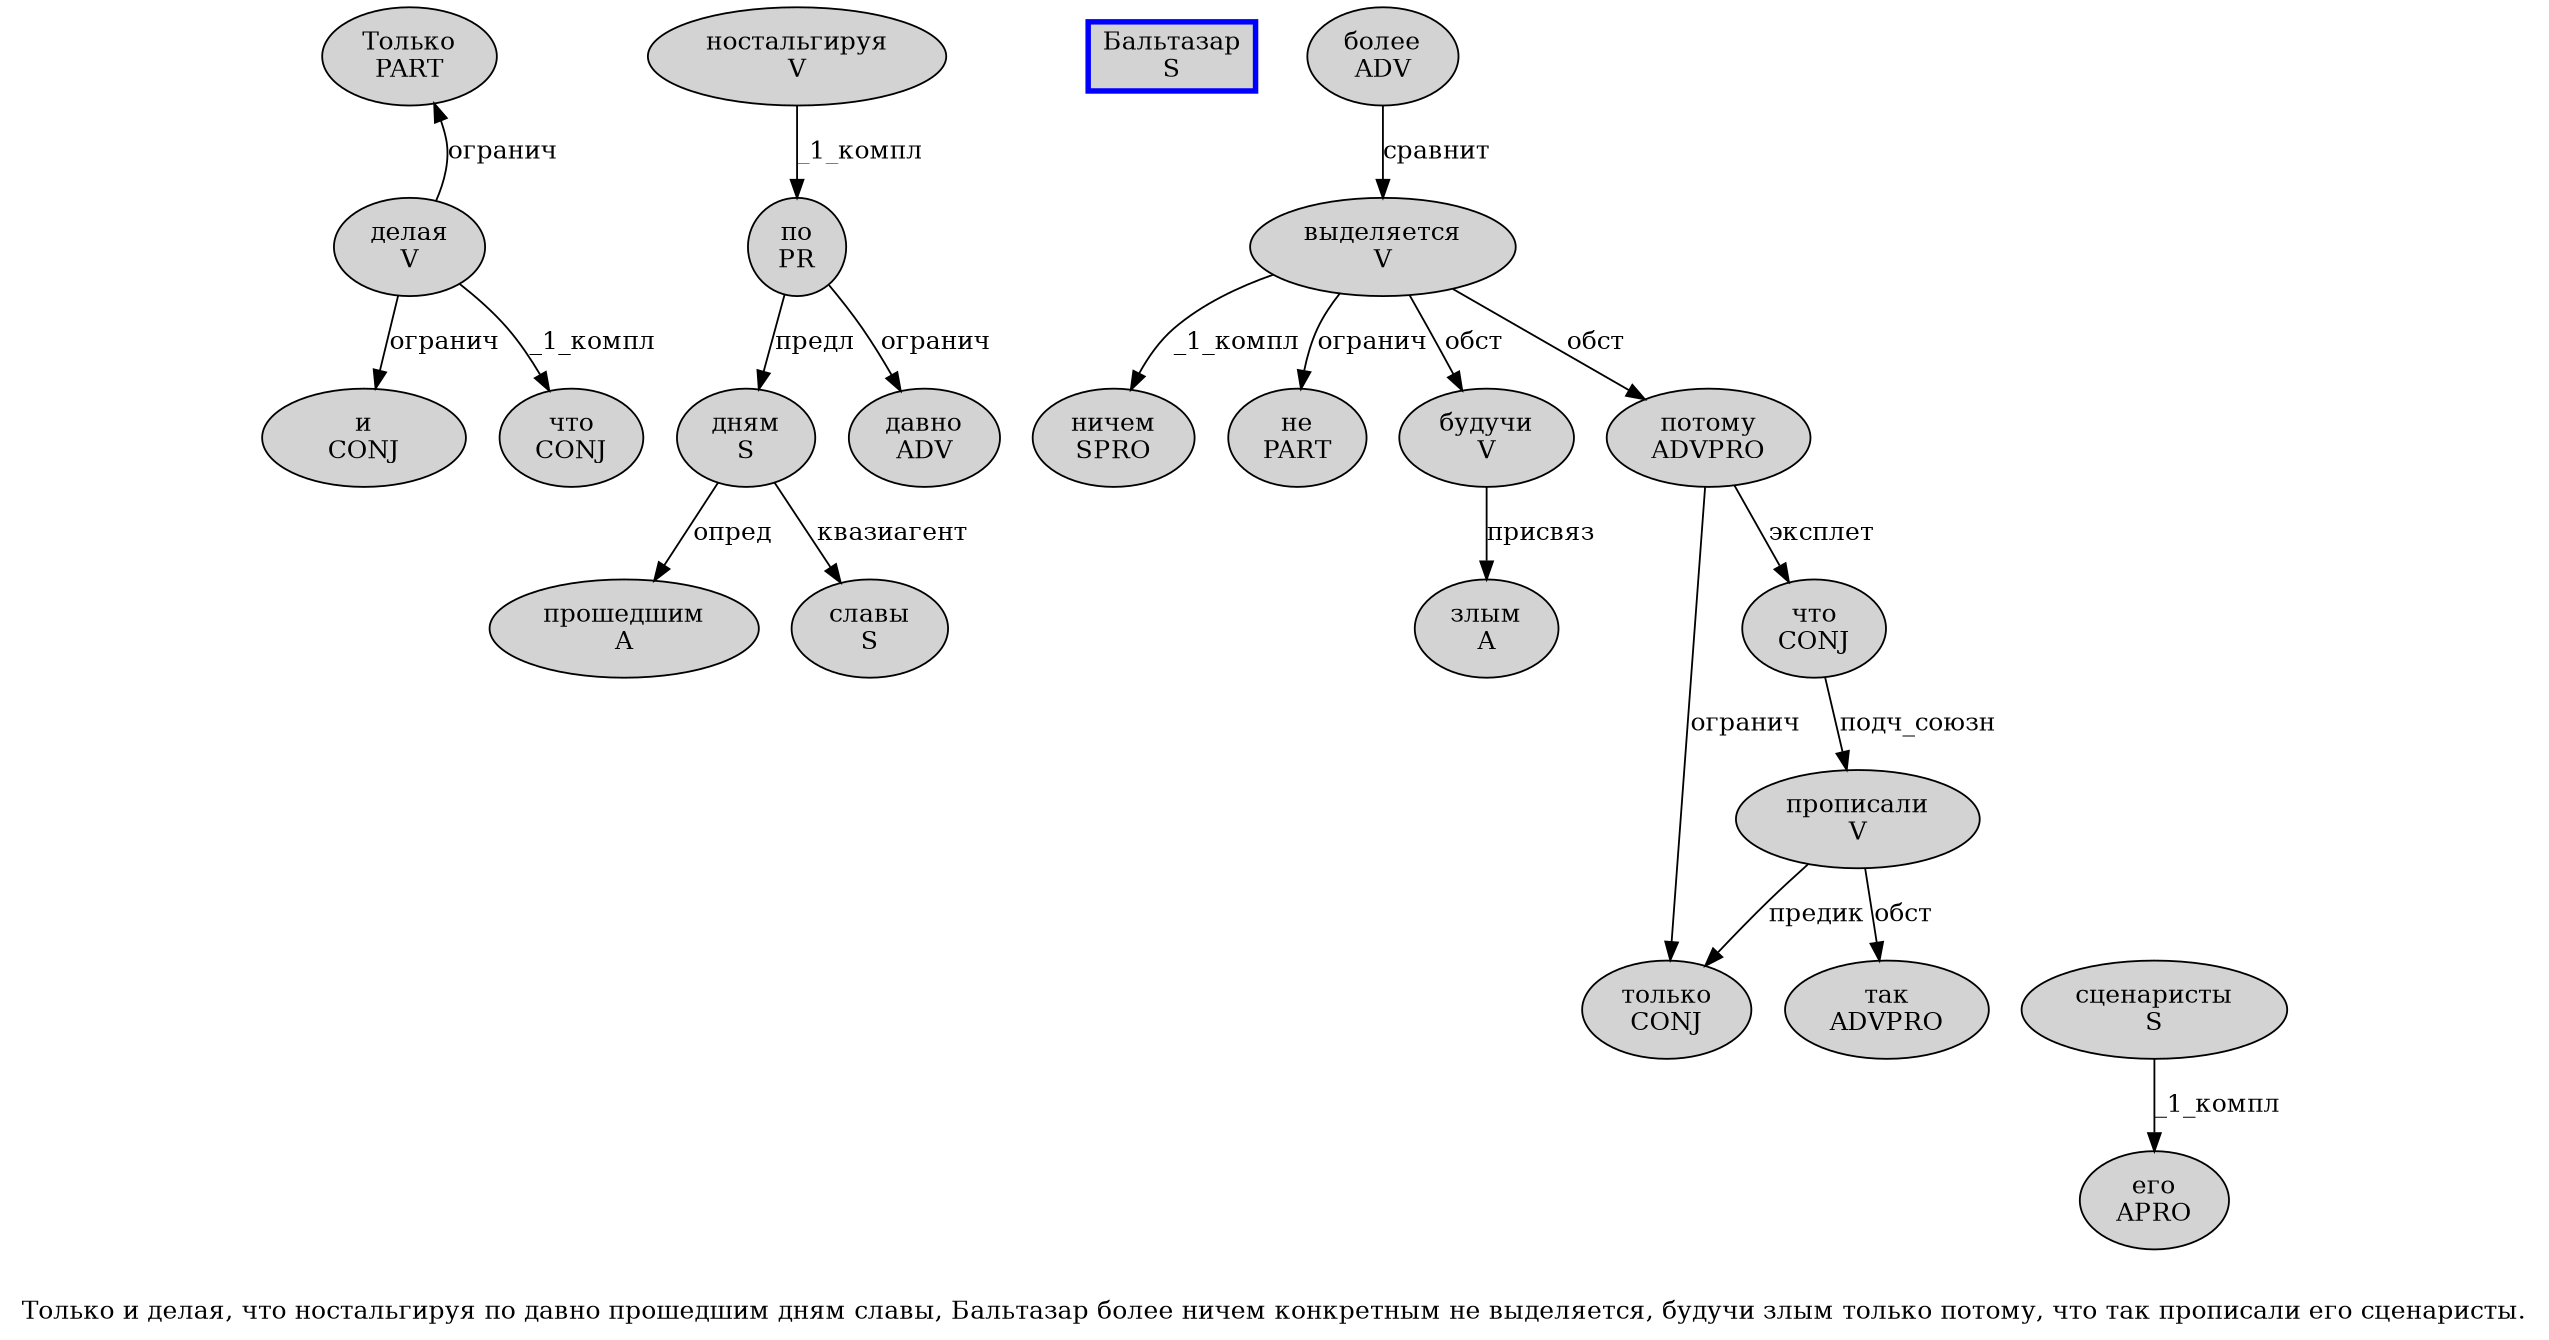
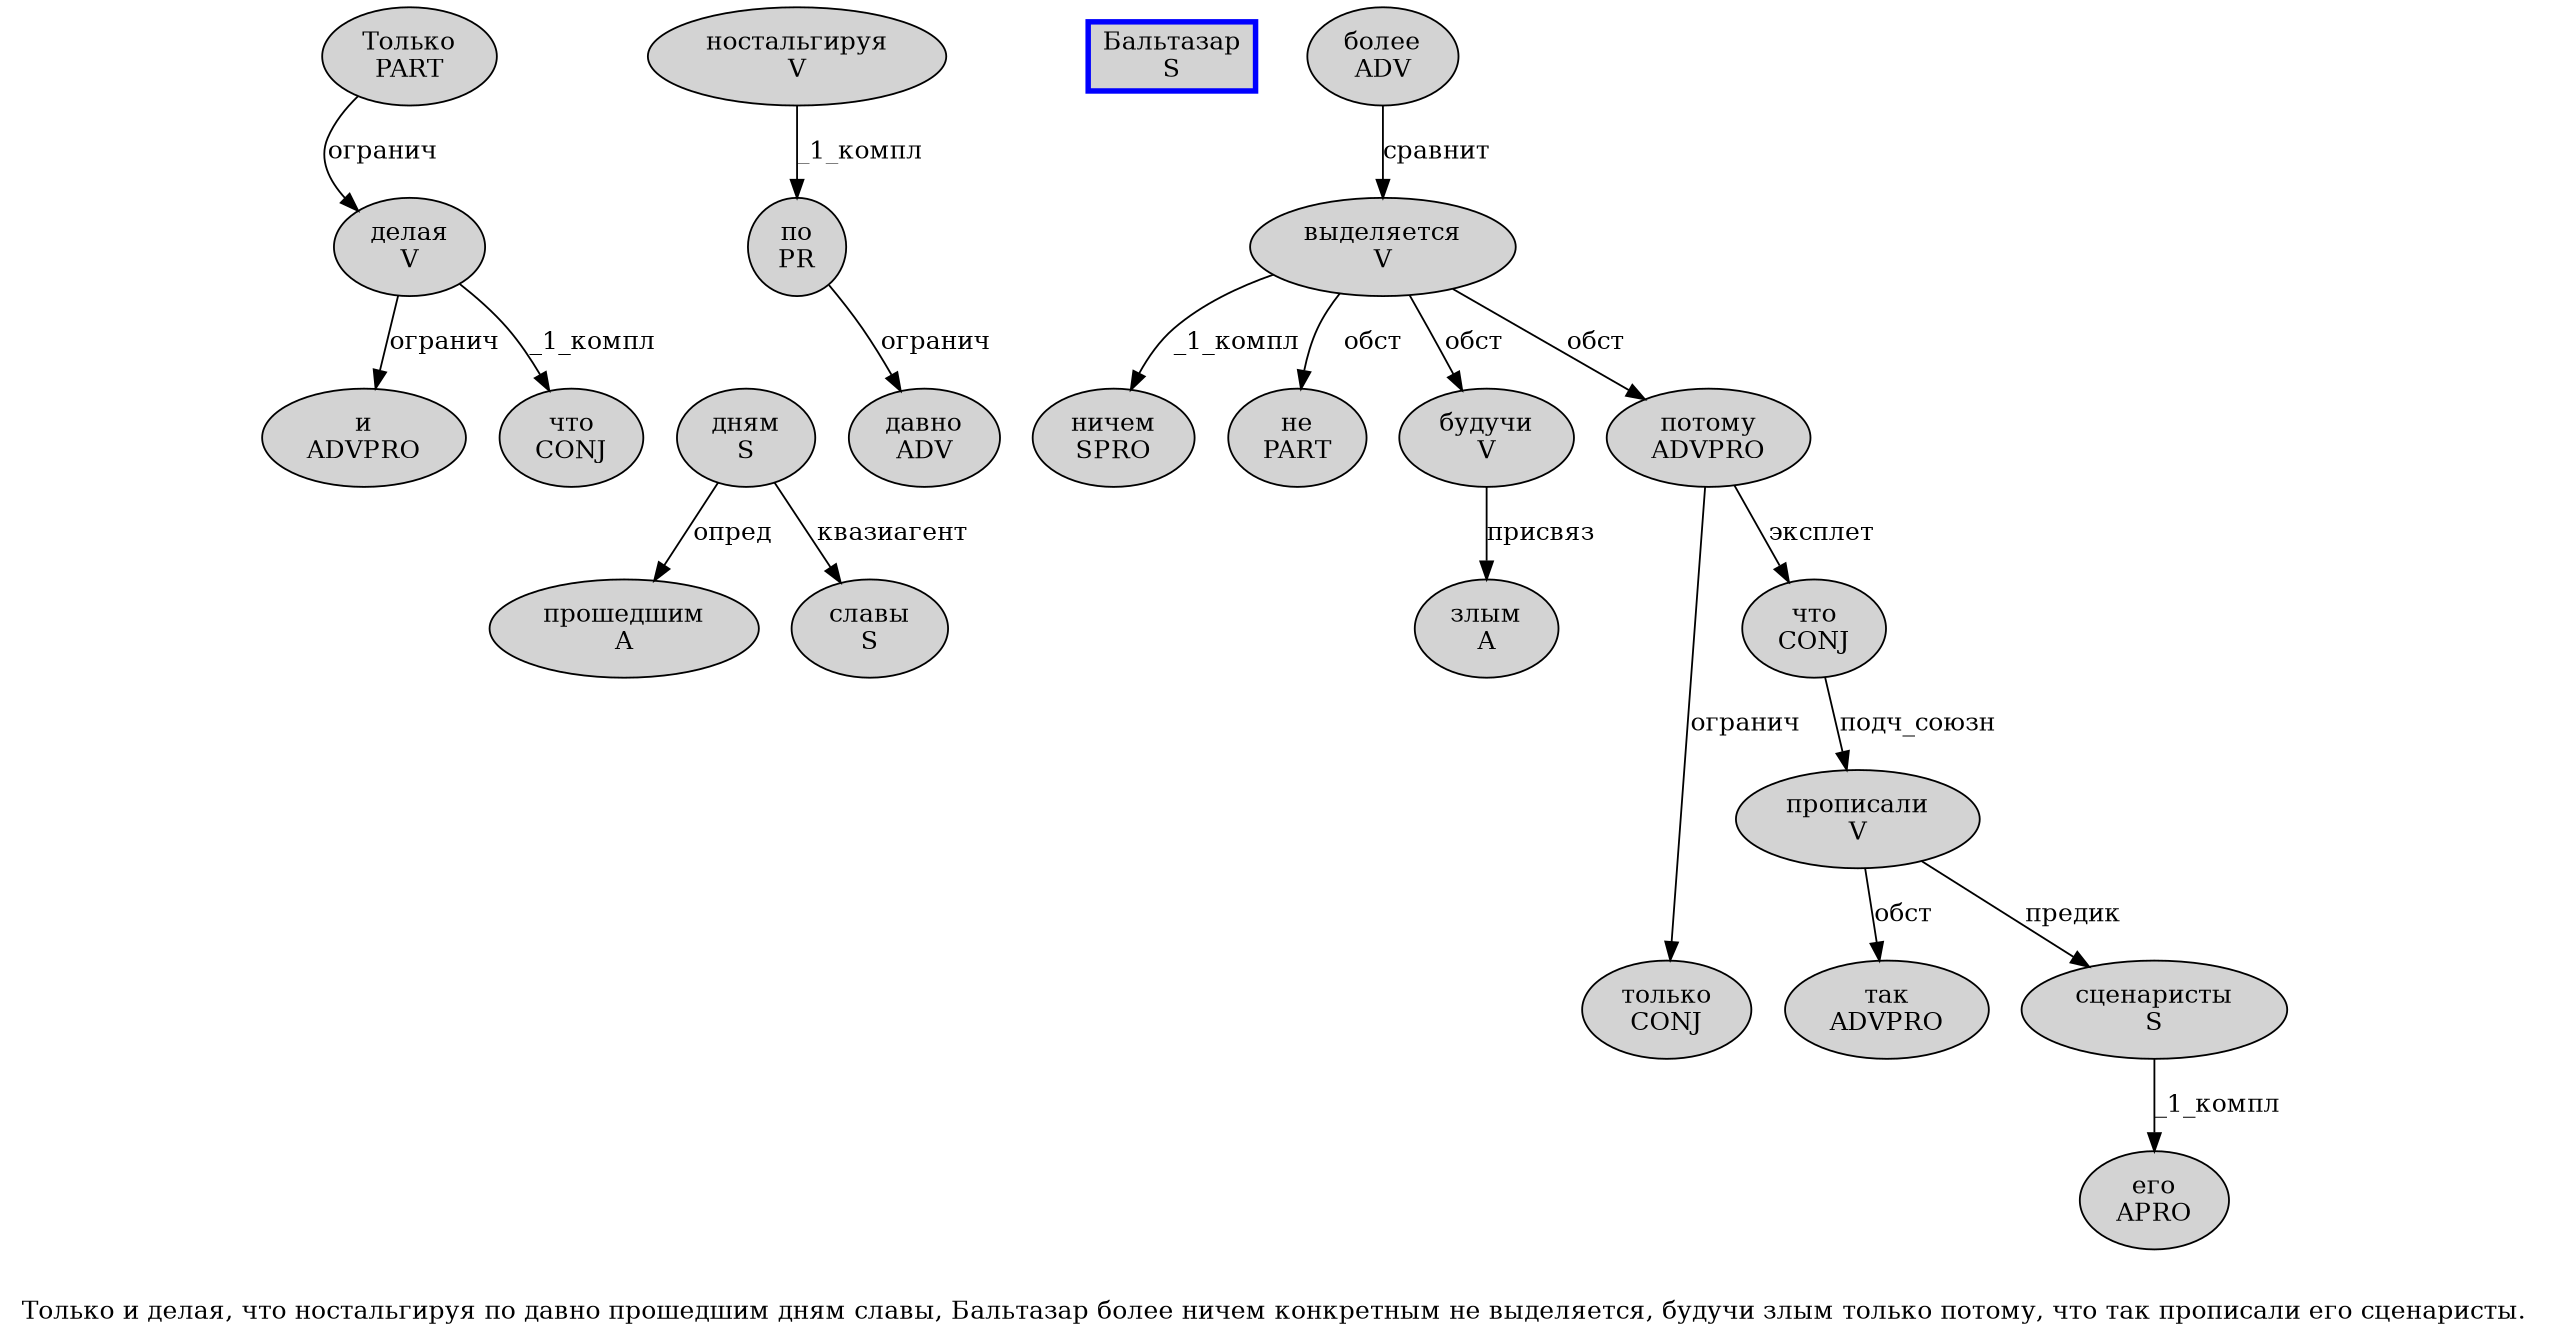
edge "делая V" -> "Только PART": reversed
edge "по PR" -> "дням S": removed, label "предл"
edge "выделяется V" -> "не PART": label "огранич" -> "обст"
node "и CONJ": label "и CONJ" -> "и ADVPRO"
edge "прописали V" -> "только CONJ": now "прописали V" -> "сценаристы S"
